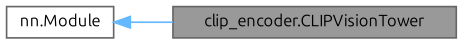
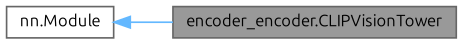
node "clip_encoder.CLIPVisionTower": label "clip_encoder.CLIPVisionTower" -> "encoder_encoder.CLIPVisionTower"
